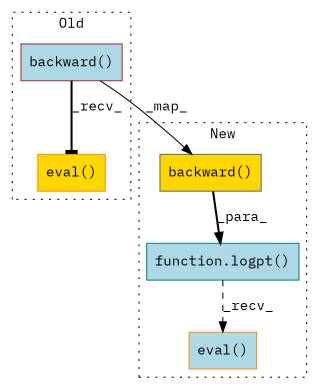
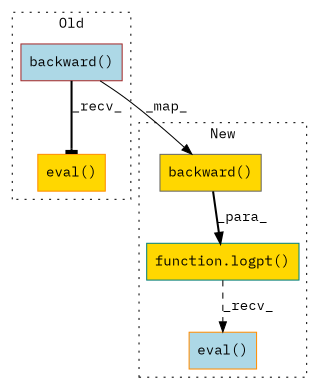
node "function.logpt()": fillcolor lightblue -> gold
